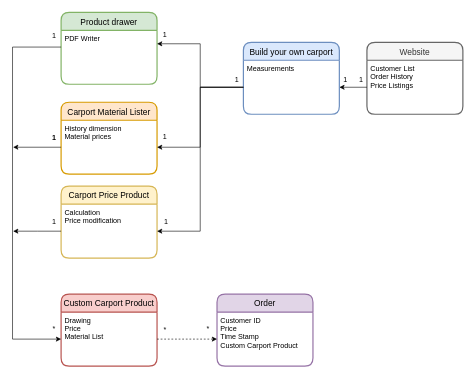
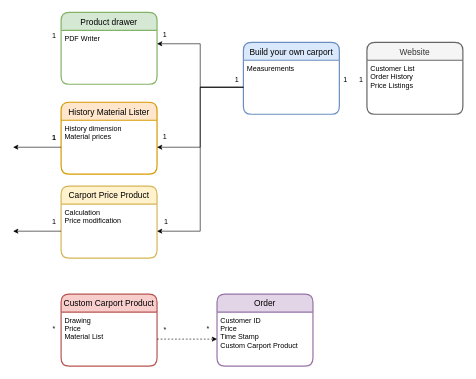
edge "Customer List Order History Price Listings" -> "Measurements": removed
node "Carport Material Lister": label "Carport Material Lister" -> "History Material Lister"
edge "PDF Writer" -> "Drawing Price Material List": removed
